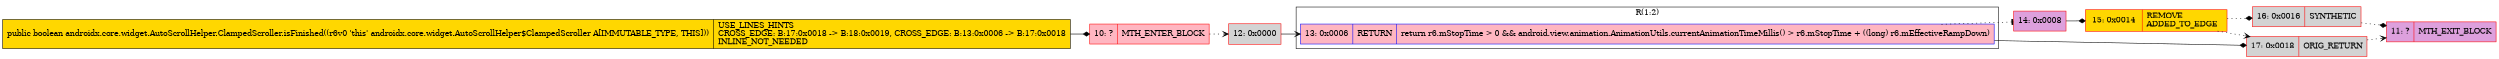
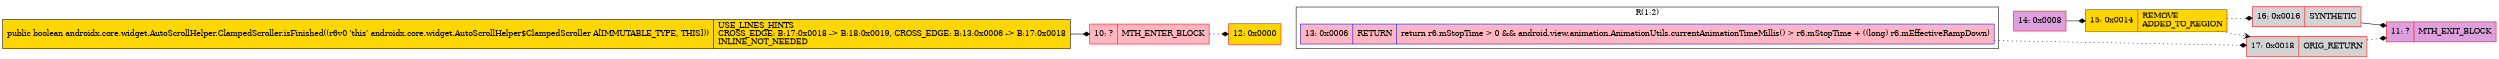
edge "13: 0x0006" -> "14: 0x0008": removed
node "15: 0x0014": text "ADDED_TO_EDGE" -> "ADDED_TO_REGION"
edge "16: 0x0016" -> "11: ?": style dotted -> solid
edge "10: ?" -> "12: 0x0000": arrowhead vee -> diamond
node "12: 0x0000": fillcolor lightgrey -> gold
edge "12: 0x0000" -> "13: 0x0006": removed
edge "17: 0x0018" -> "11: ?": arrowhead vee -> diamond
edge "13: 0x0006" -> "17: 0x0018": style solid -> dotted
